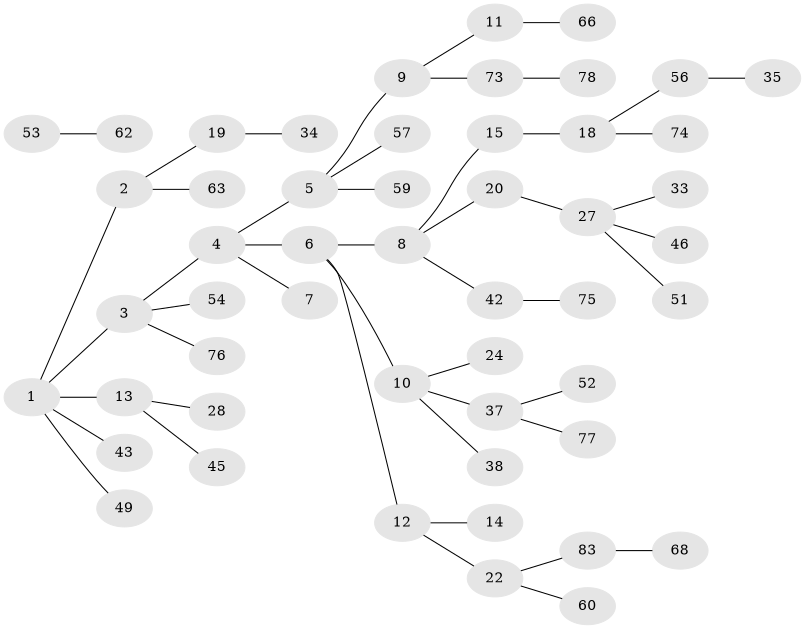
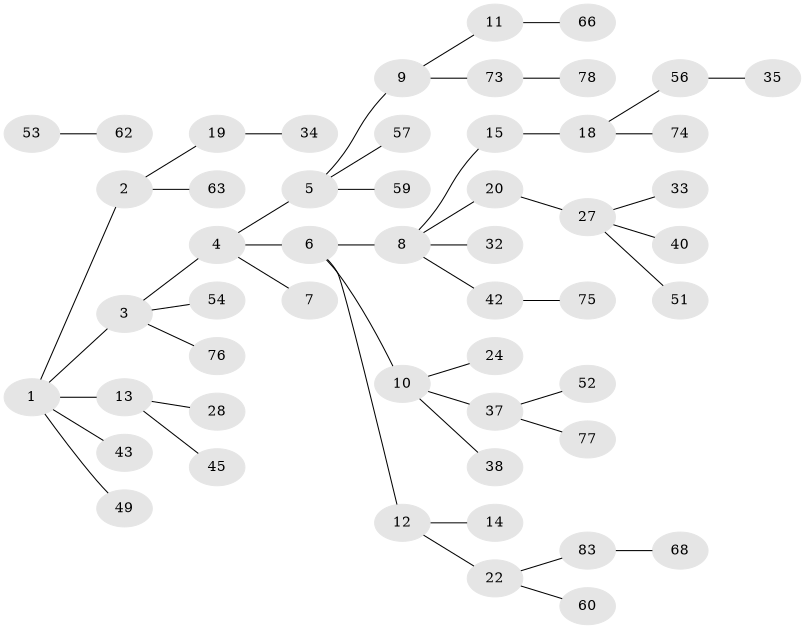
node "32": added
node "46": label "46" -> "40"
